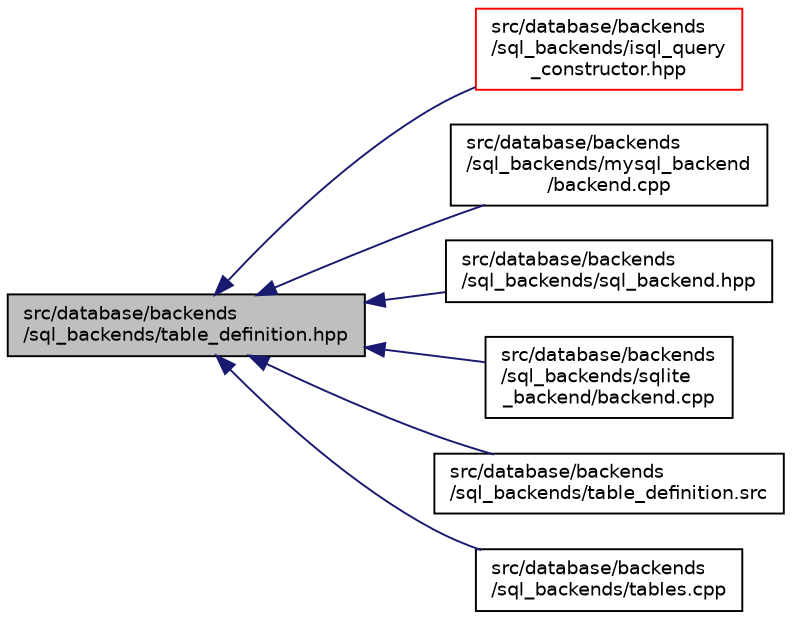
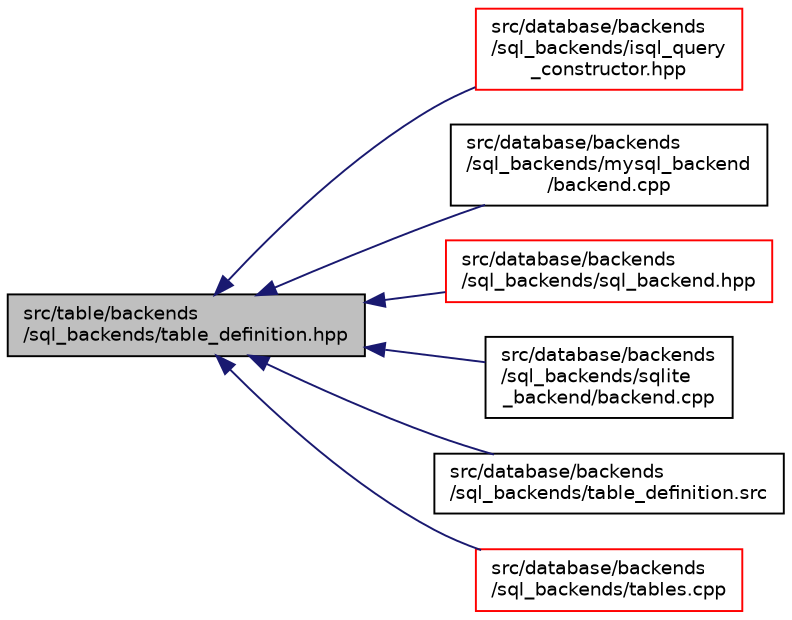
node "src/database/backends /sql_backends/sql_backend.hpp": color black -> red
node "src/database/backends /sql_backends/table_definition.hpp": label "src/database/backends /sql_backends/table_definition.hpp" -> "src/table/backends /sql_backends/table_definition.hpp"
node "src/database/backends /sql_backends/tables.cpp": color black -> red
